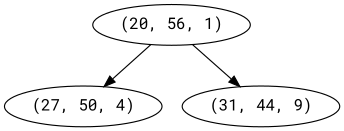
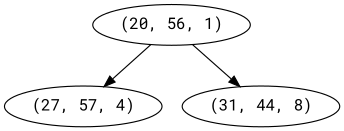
node "(27, 50, 4)": label "(27, 50, 4)" -> "(27, 57, 4)"
node "(31, 44, 9)": label "(31, 44, 9)" -> "(31, 44, 8)"
